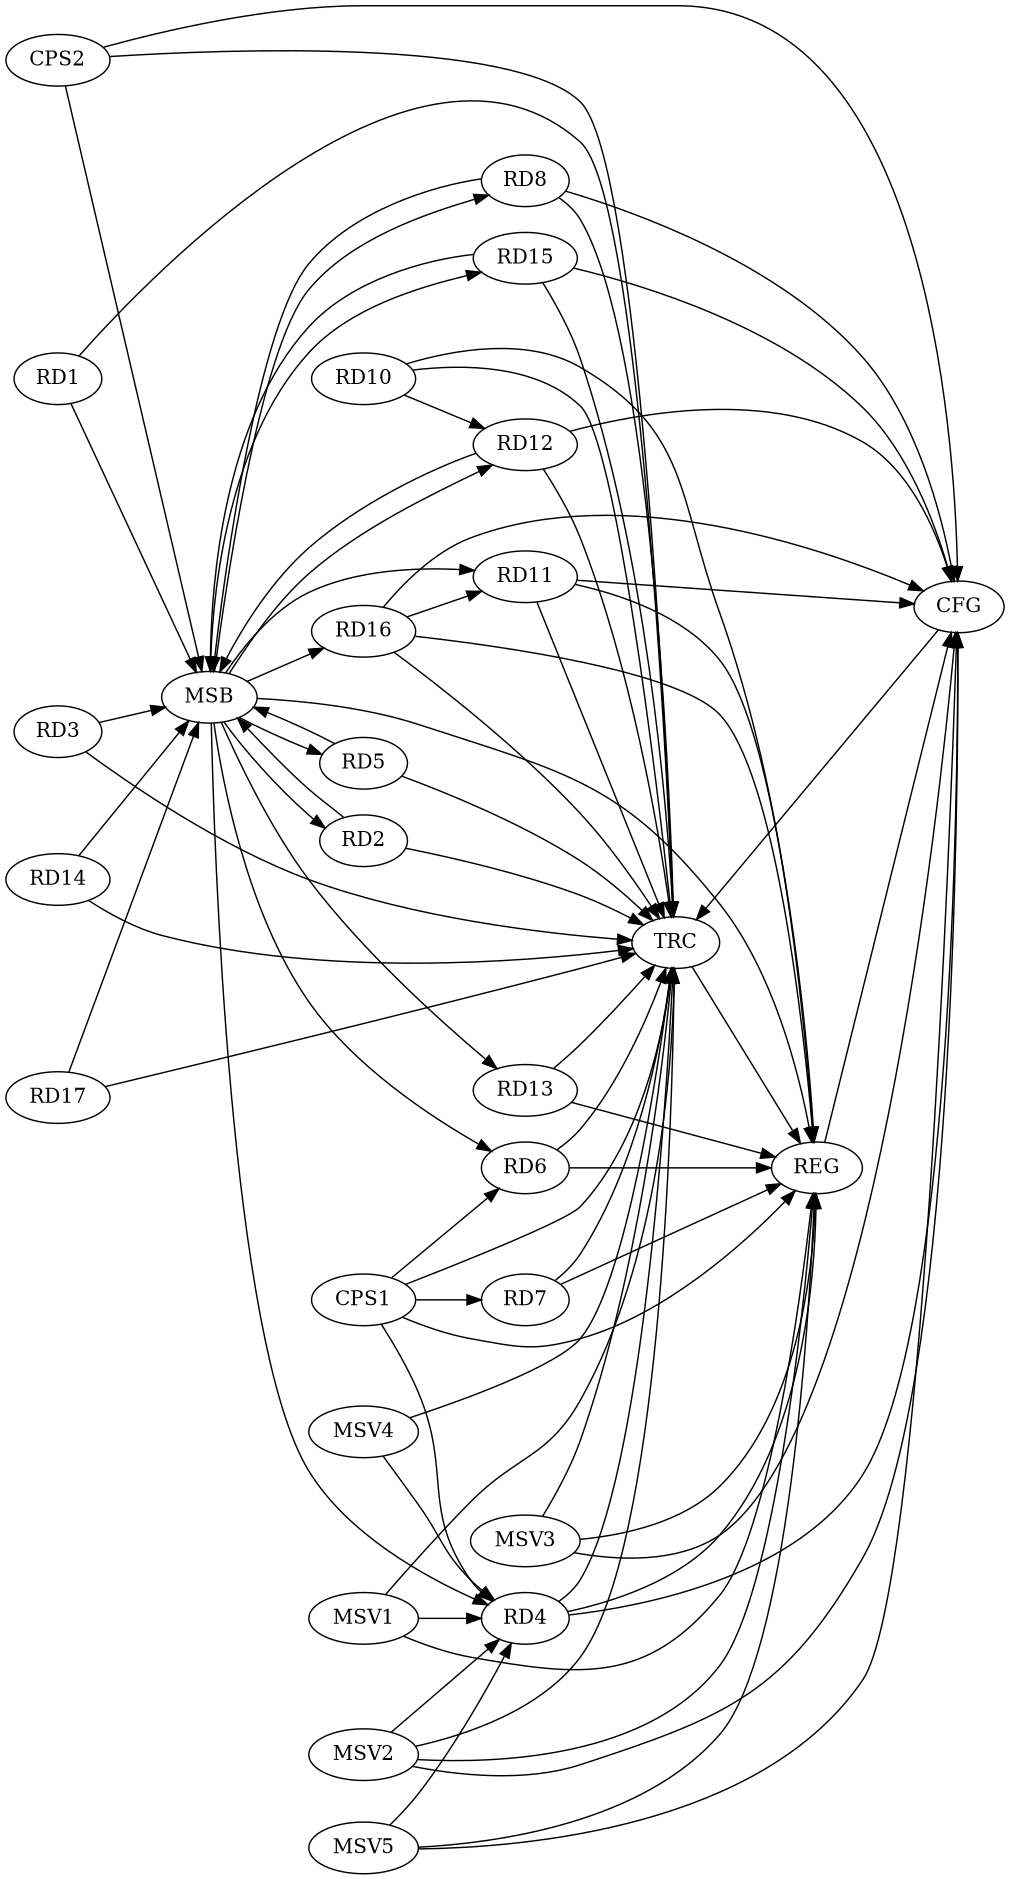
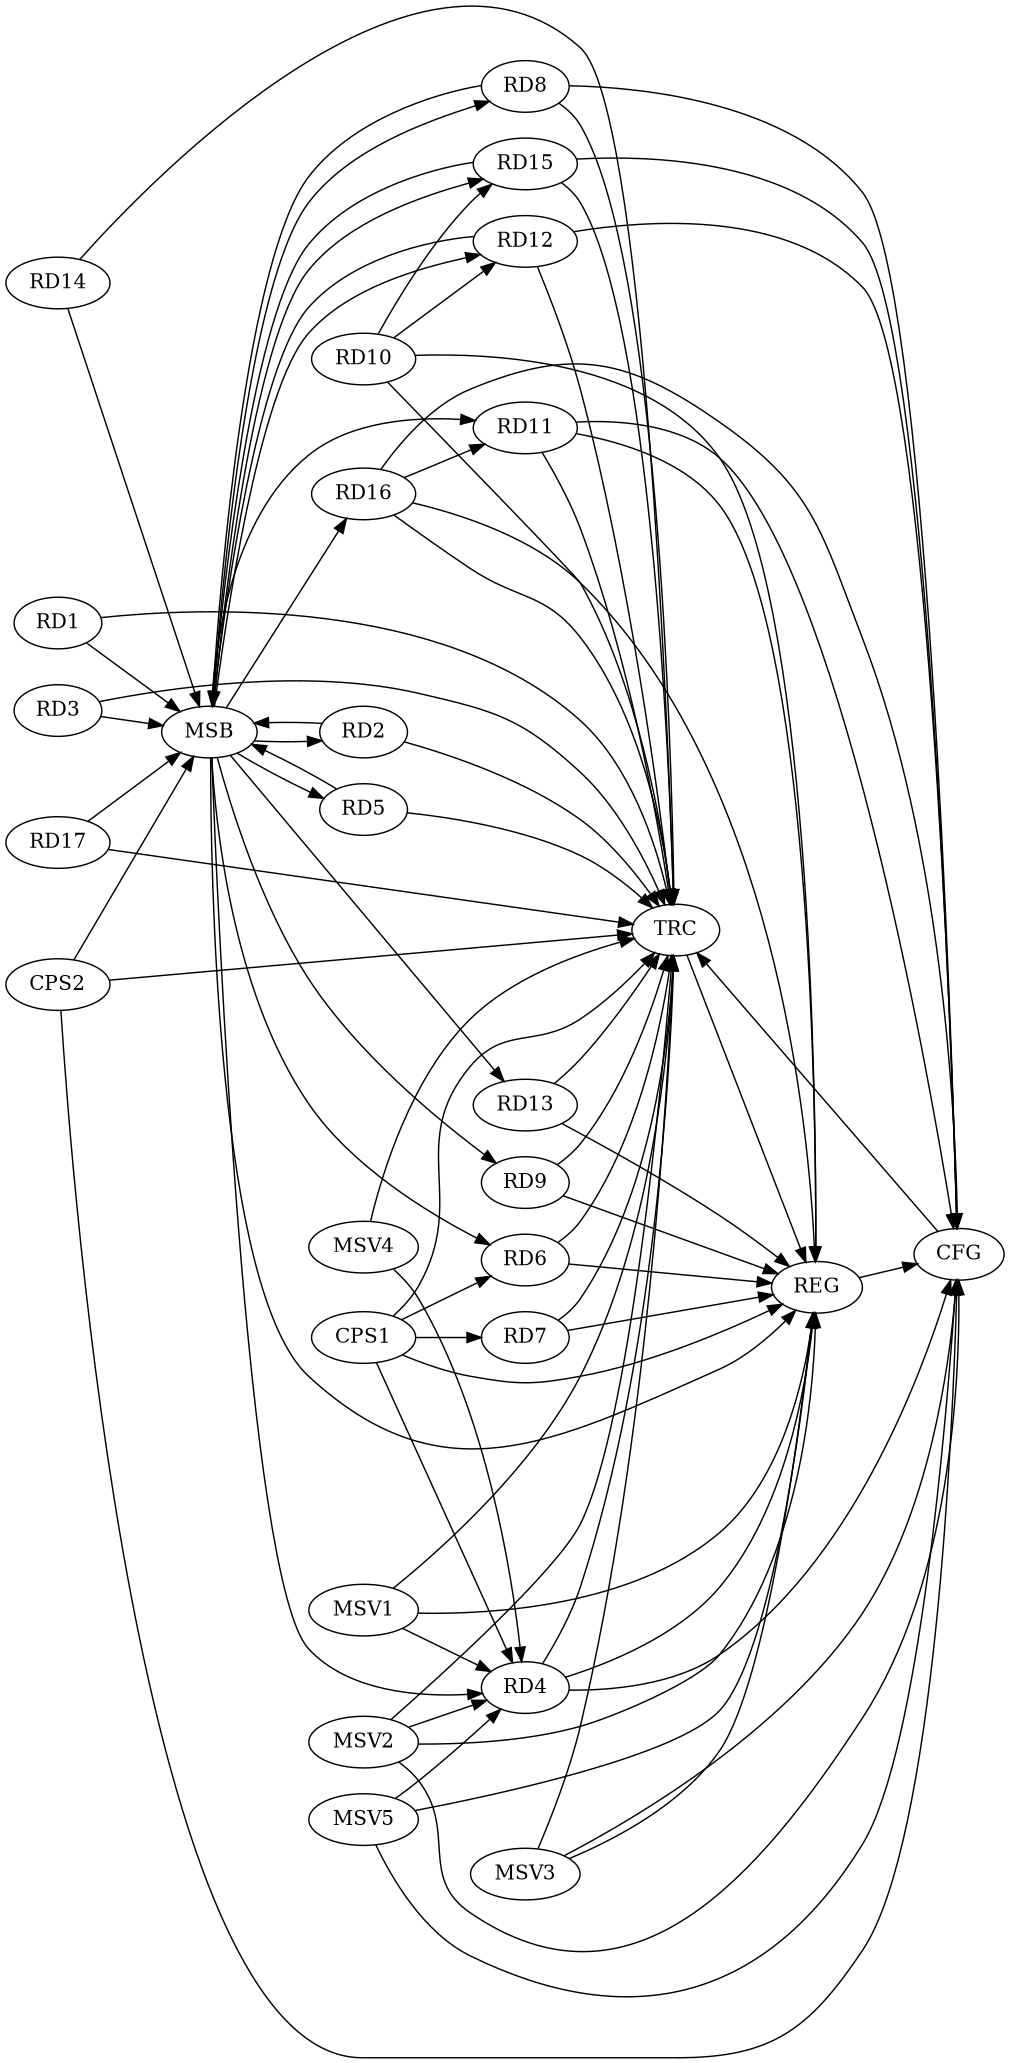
edge "RD10" -> "RD15": added
node "RD9": added
